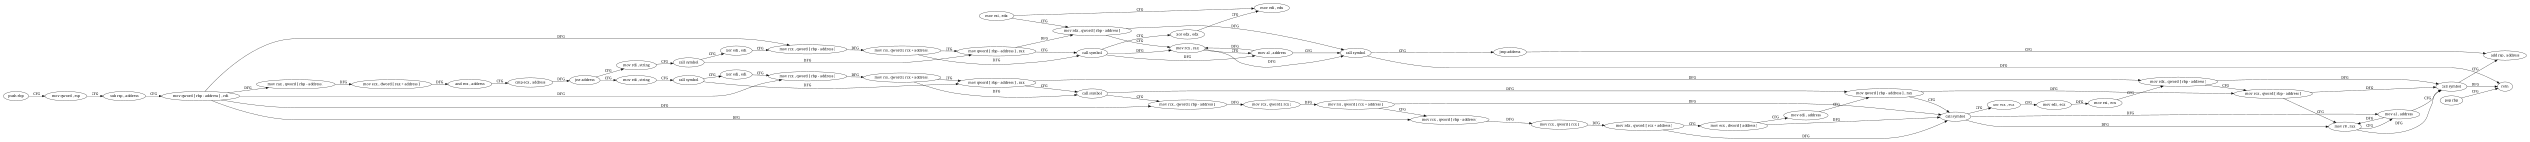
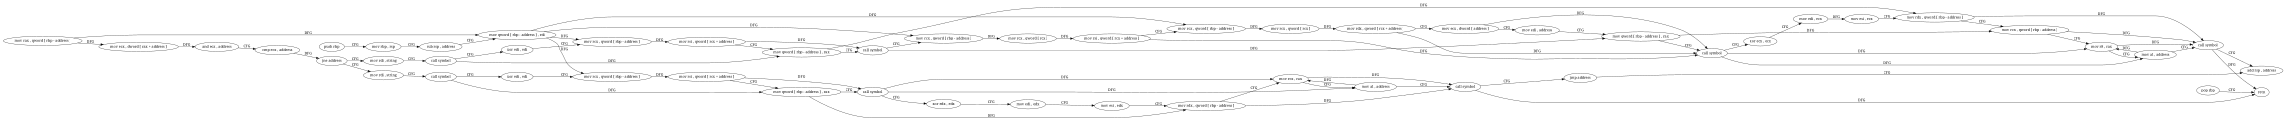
edge "mov esi , edx" -> "mov edi , edx": reversed
edge "mov qword [ rbp - address ] , rdi" -> "mov rax , qword [ rbp - address ]": reversed
node "mov qword , rsp": label "mov qword , rsp" -> "mov rbp , rsp"
